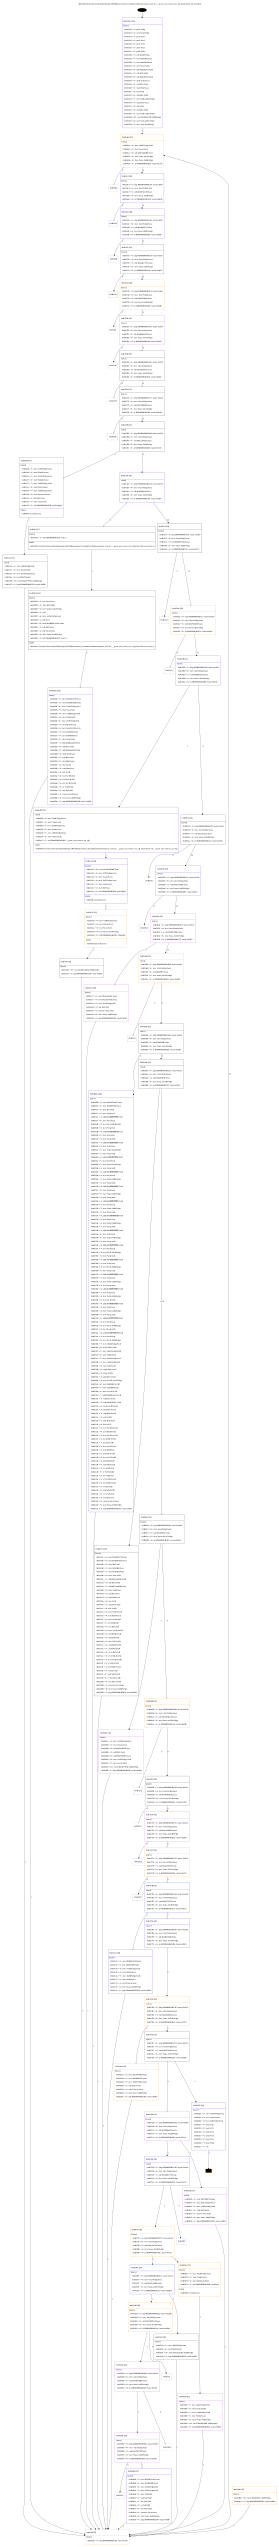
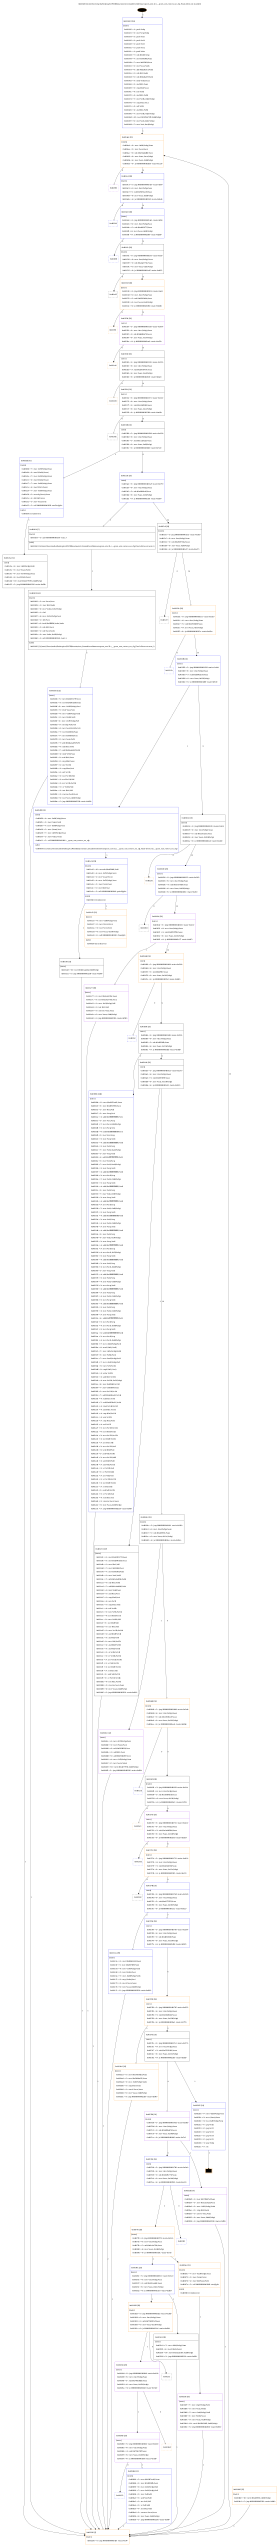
edge "0x401e33 [21]" -> "0x401e48 [15]": now "0x401e16 [29]" -> "0x401e48 [15]"
